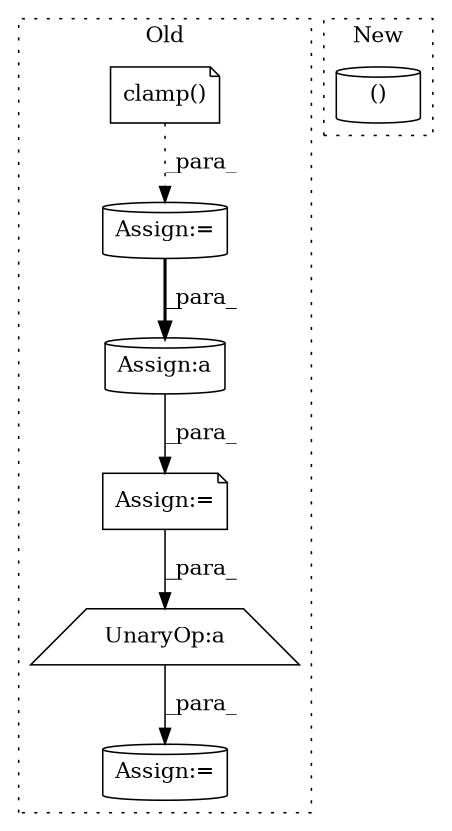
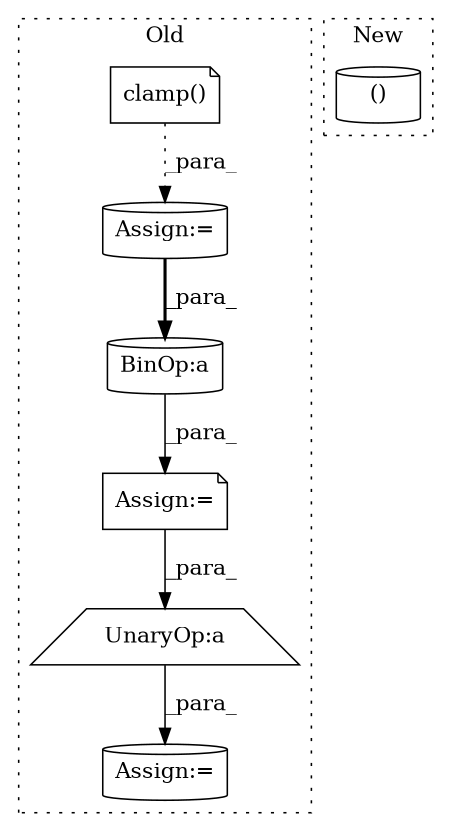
node "Assign:a": label "Assign:a" -> "BinOp:a"
